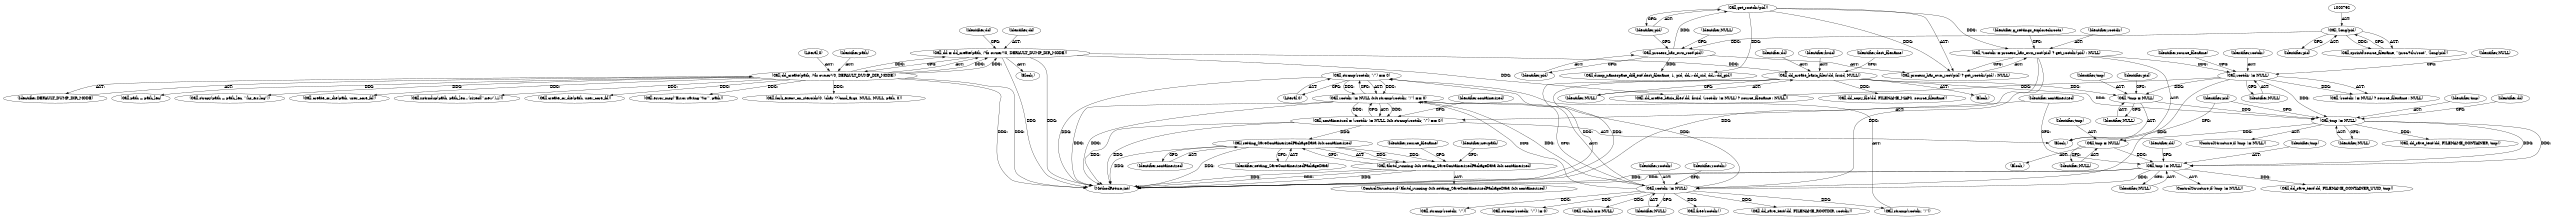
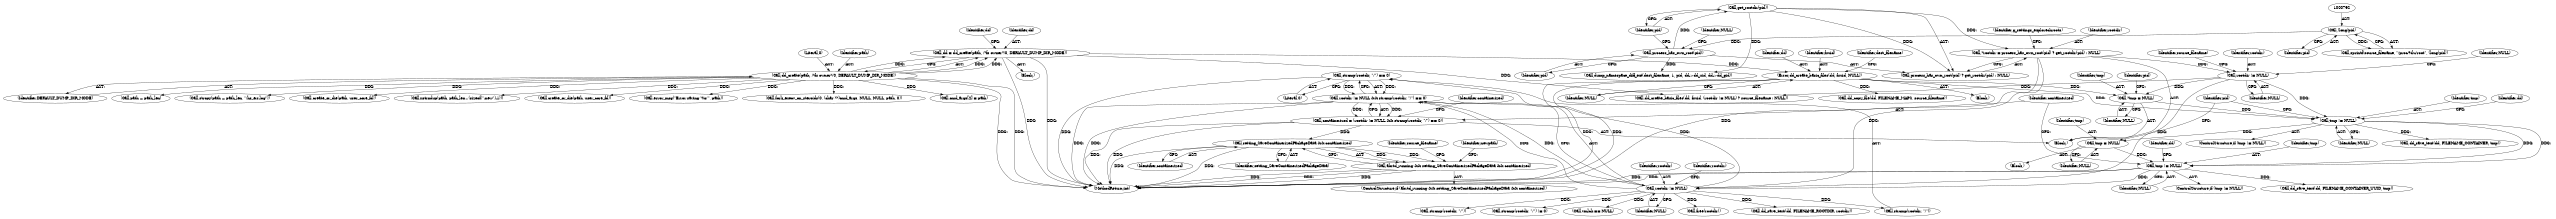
node "(Call,dd_create_basic_files(dd, fsuid, NULL))": label "(Call,dd_create_basic_files(dd, fsuid, NULL))" -> "(Error,dd_create_basic_files(dd, fsuid, NULL))"
node "(Call,cmd_args[2] = path)": added
node "(Call,(rootdir != NULL) ? source_filename : NULL)": removed
